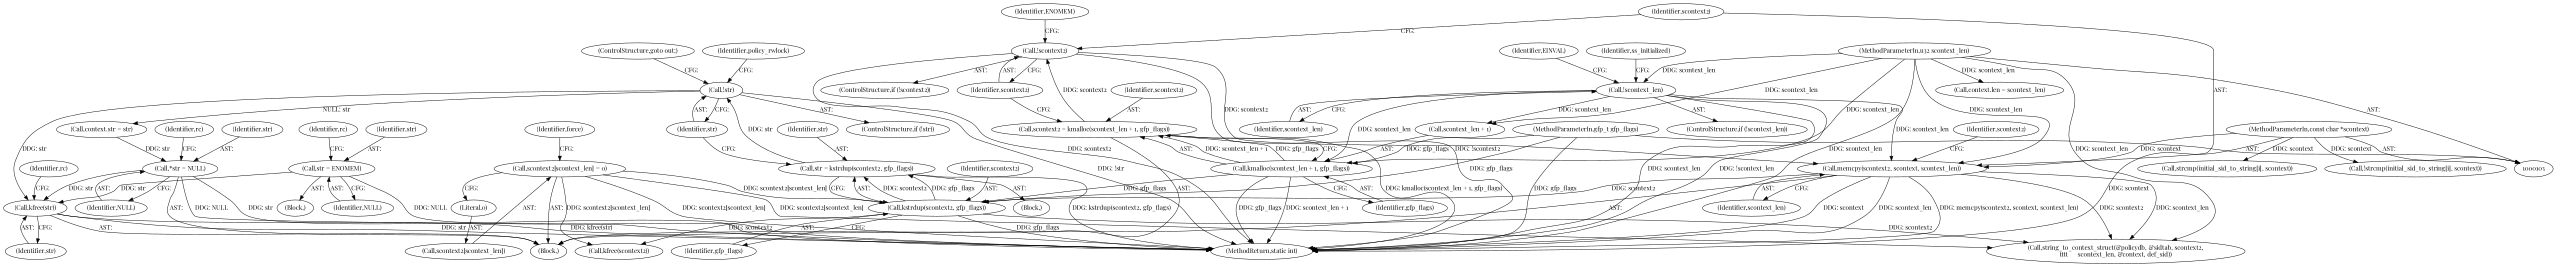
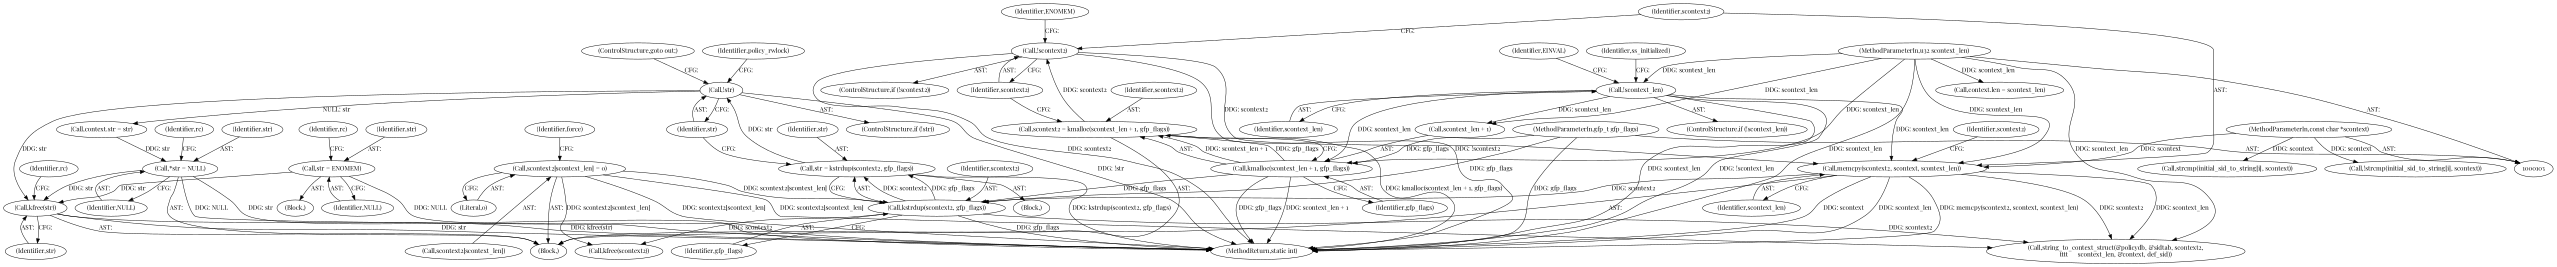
edge "(Literal,0)" -> "(Call,scontext2[scontext_len])": now "(Literal,0)" -> "(Call,scontext2[scontext_len] = 0)"
edge "(MethodParameterIn,const char *scontext)" -> "(MethodReturn,static int)": removed, label "DDG: scontext"
